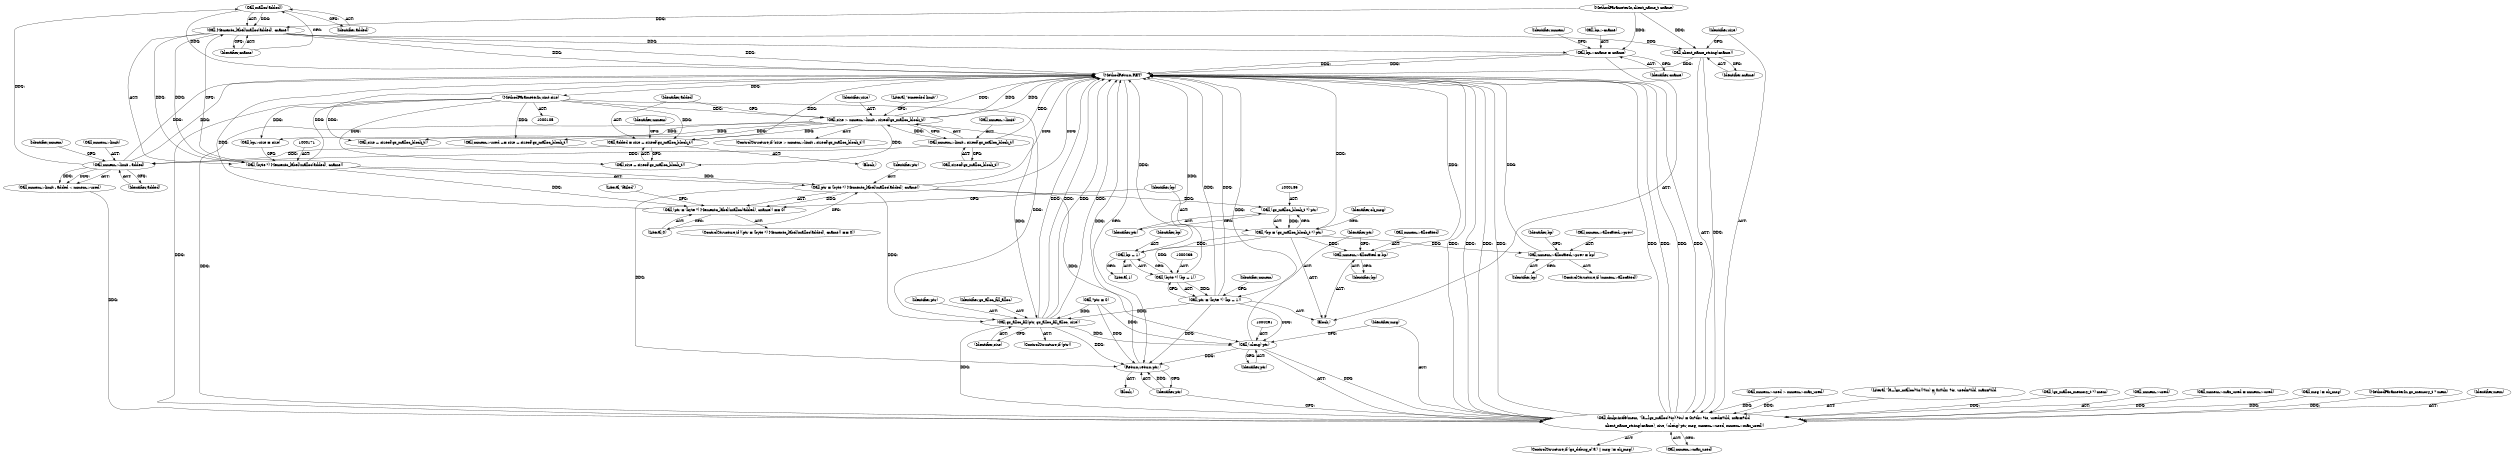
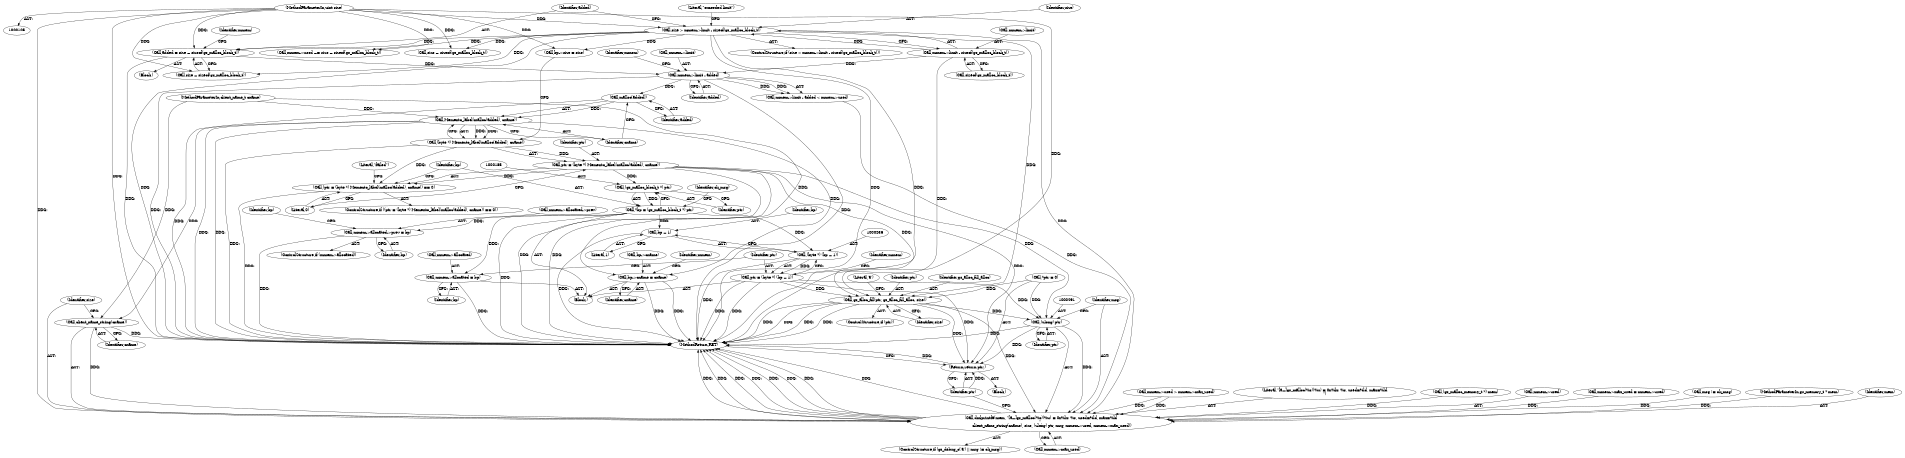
edge "(MethodReturn,RET)" -> "(MethodParameterIn,uint size)": reversed
node "1000171": removed
node "(Literal,'a')": added
edge "(Call,*ptr = 0)" -> "(Return,return ptr;)": label "DDG: " -> "AST: "
